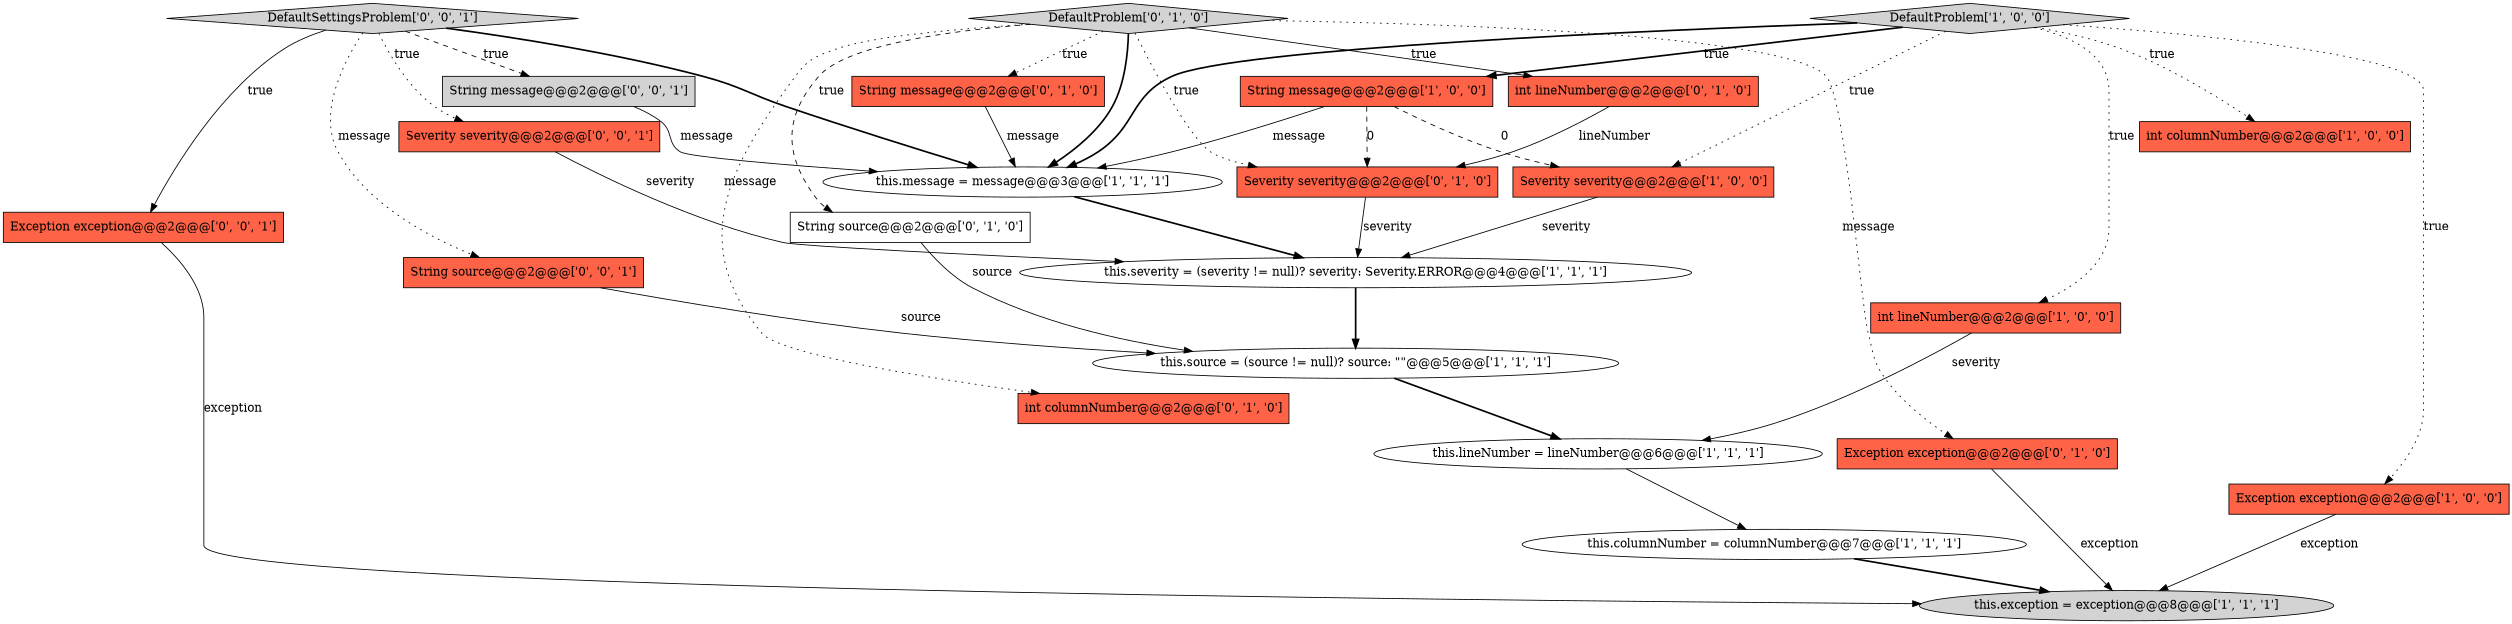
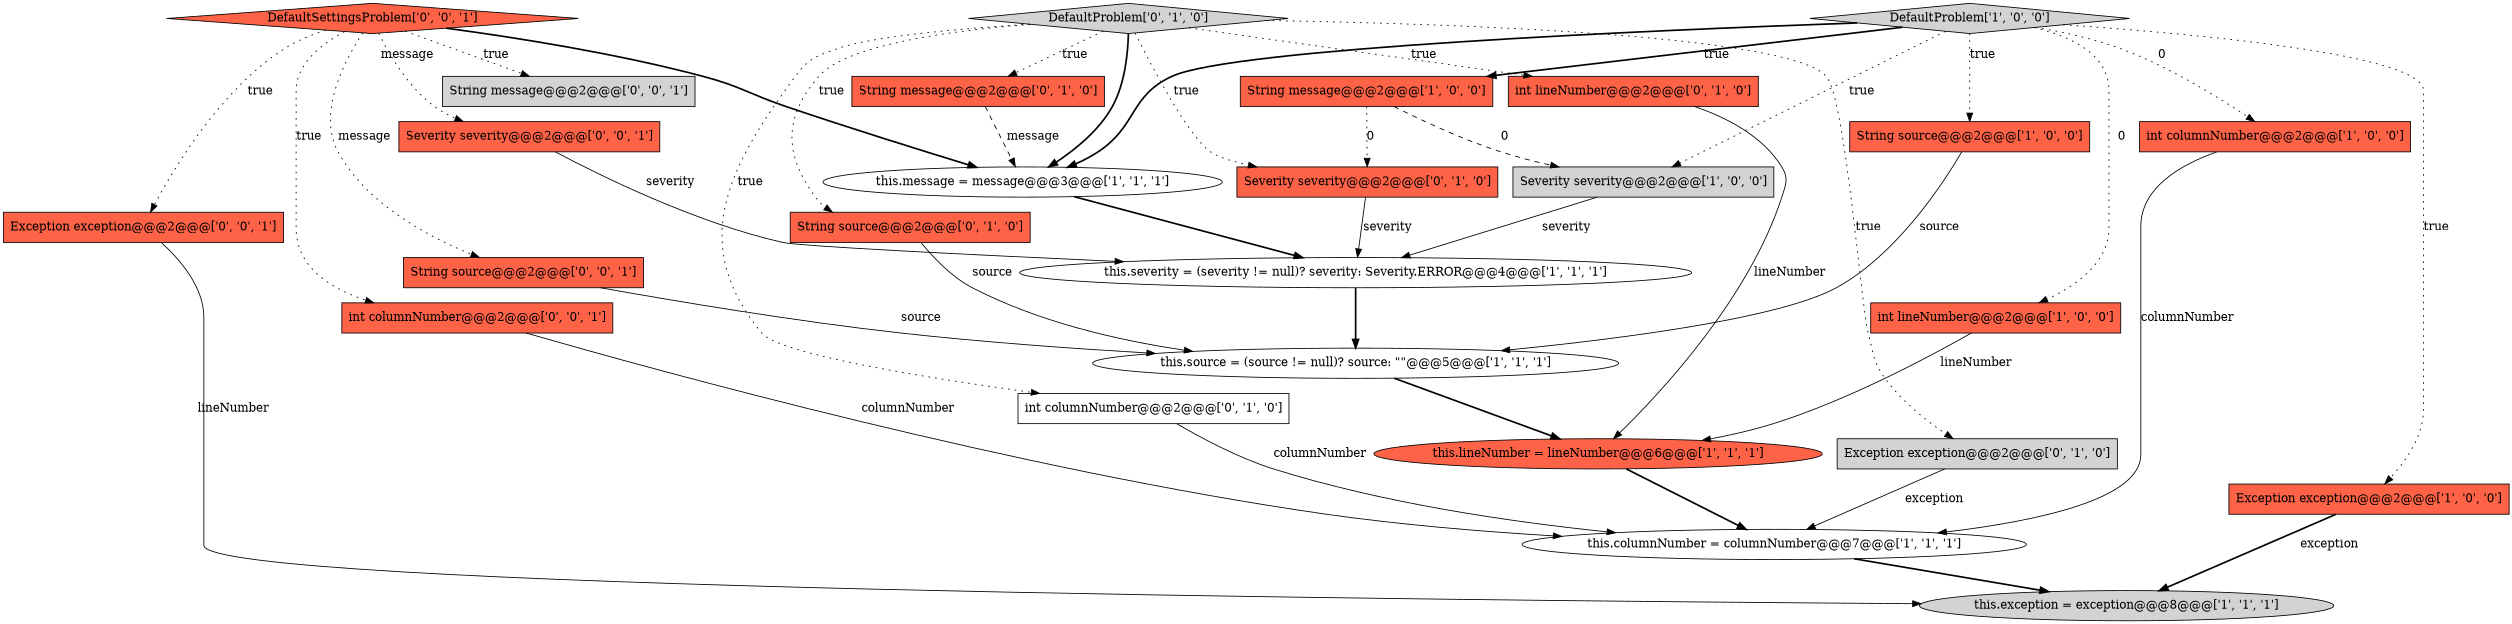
node "DefaultSettingsProblem['0', '0', '1']": fillcolor lightgray -> tomato
edge "DefaultSettingsProblem['0', '0', '1']" -> "String message@@@2@@@['0', '0', '1']": style dashed -> dotted
edge "DefaultProblem['0', '1', '0']" -> "int lineNumber@@@2@@@['0', '1', '0']": style solid -> dotted
edge "DefaultSettingsProblem['0', '0', '1']" -> "Severity severity@@@2@@@['0', '0', '1']": label "true" -> "message"
edge "DefaultProblem['1', '0', '0']" -> "int columnNumber@@@2@@@['1', '0', '0']": label "true" -> "0"
edge "DefaultProblem['0', '1', '0']" -> "String source@@@2@@@['0', '1', '0']": style dashed -> dotted
edge "DefaultSettingsProblem['0', '0', '1']" -> "Exception exception@@@2@@@['0', '0', '1']": style solid -> dotted
edge "String message@@@2@@@['1', '0', '0']" -> "Severity severity@@@2@@@['0', '1', '0']": style dashed -> dotted
edge "String message@@@2@@@['0', '1', '0']" -> "this.message = message@@@3@@@['1', '1', '1']": style solid -> dashed
node "String source@@@2@@@['1', '0', '0']": added
edge "DefaultProblem['1', '0', '0']" -> "int lineNumber@@@2@@@['1', '0', '0']": label "true" -> "0"
edge "String message@@@2@@@['1', '0', '0']" -> "this.message = message@@@3@@@['1', '1', '1']": removed, label "message"
edge "int lineNumber@@@2@@@['0', '1', '0']" -> "Severity severity@@@2@@@['0', '1', '0']": now "int lineNumber@@@2@@@['0', '1', '0']" -> "this.lineNumber = lineNumber@@@6@@@['1', '1', '1']"
edge "String message@@@2@@@['0', '0', '1']" -> "this.message = message@@@3@@@['1', '1', '1']": removed, label "message"
edge "DefaultProblem['0', '1', '0']" -> "int columnNumber@@@2@@@['0', '1', '0']": label "message" -> "true"
node "Severity severity@@@2@@@['1', '0', '0']": fillcolor tomato -> lightgray
node "String source@@@2@@@['0', '1', '0']": fillcolor white -> tomato
edge "DefaultProblem['0', '1', '0']" -> "Exception exception@@@2@@@['0', '1', '0']": label "message" -> "true"
node "int columnNumber@@@2@@@['0', '0', '1']": added
edge "int lineNumber@@@2@@@['1', '0', '0']" -> "this.lineNumber = lineNumber@@@6@@@['1', '1', '1']": label "severity" -> "lineNumber"
edge "int columnNumber@@@2@@@['1', '0', '0']" -> "this.columnNumber = columnNumber@@@7@@@['1', '1', '1']": added, label "columnNumber"
edge "Exception exception@@@2@@@['0', '0', '1']" -> "this.exception = exception@@@8@@@['1', '1', '1']": label "exception" -> "lineNumber"
node "int columnNumber@@@2@@@['0', '1', '0']": fillcolor tomato -> white
node "this.lineNumber = lineNumber@@@6@@@['1', '1', '1']": fillcolor white -> tomato
node "Exception exception@@@2@@@['0', '1', '0']": fillcolor tomato -> lightgray
edge "this.lineNumber = lineNumber@@@6@@@['1', '1', '1']" -> "this.columnNumber = columnNumber@@@7@@@['1', '1', '1']": style solid -> bold
edge "int columnNumber@@@2@@@['0', '1', '0']" -> "this.columnNumber = columnNumber@@@7@@@['1', '1', '1']": added, label "columnNumber"
edge "Exception exception@@@2@@@['0', '1', '0']" -> "this.exception = exception@@@8@@@['1', '1', '1']": now "Exception exception@@@2@@@['0', '1', '0']" -> "this.columnNumber = columnNumber@@@7@@@['1', '1', '1']"
edge "Exception exception@@@2@@@['1', '0', '0']" -> "this.exception = exception@@@8@@@['1', '1', '1']": style solid -> bold
